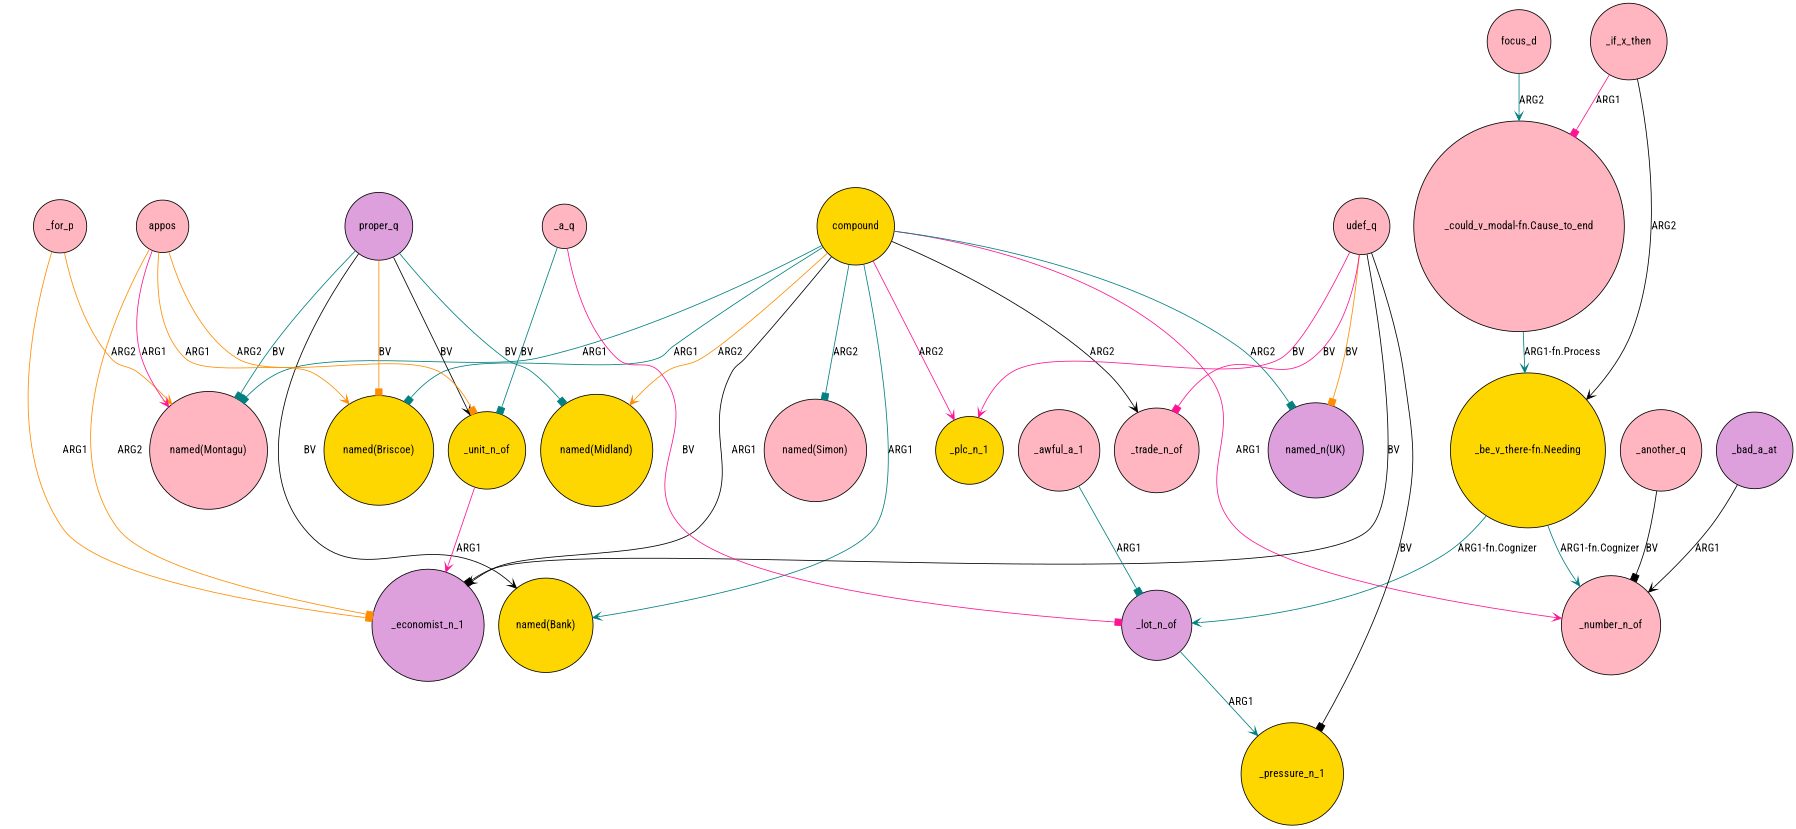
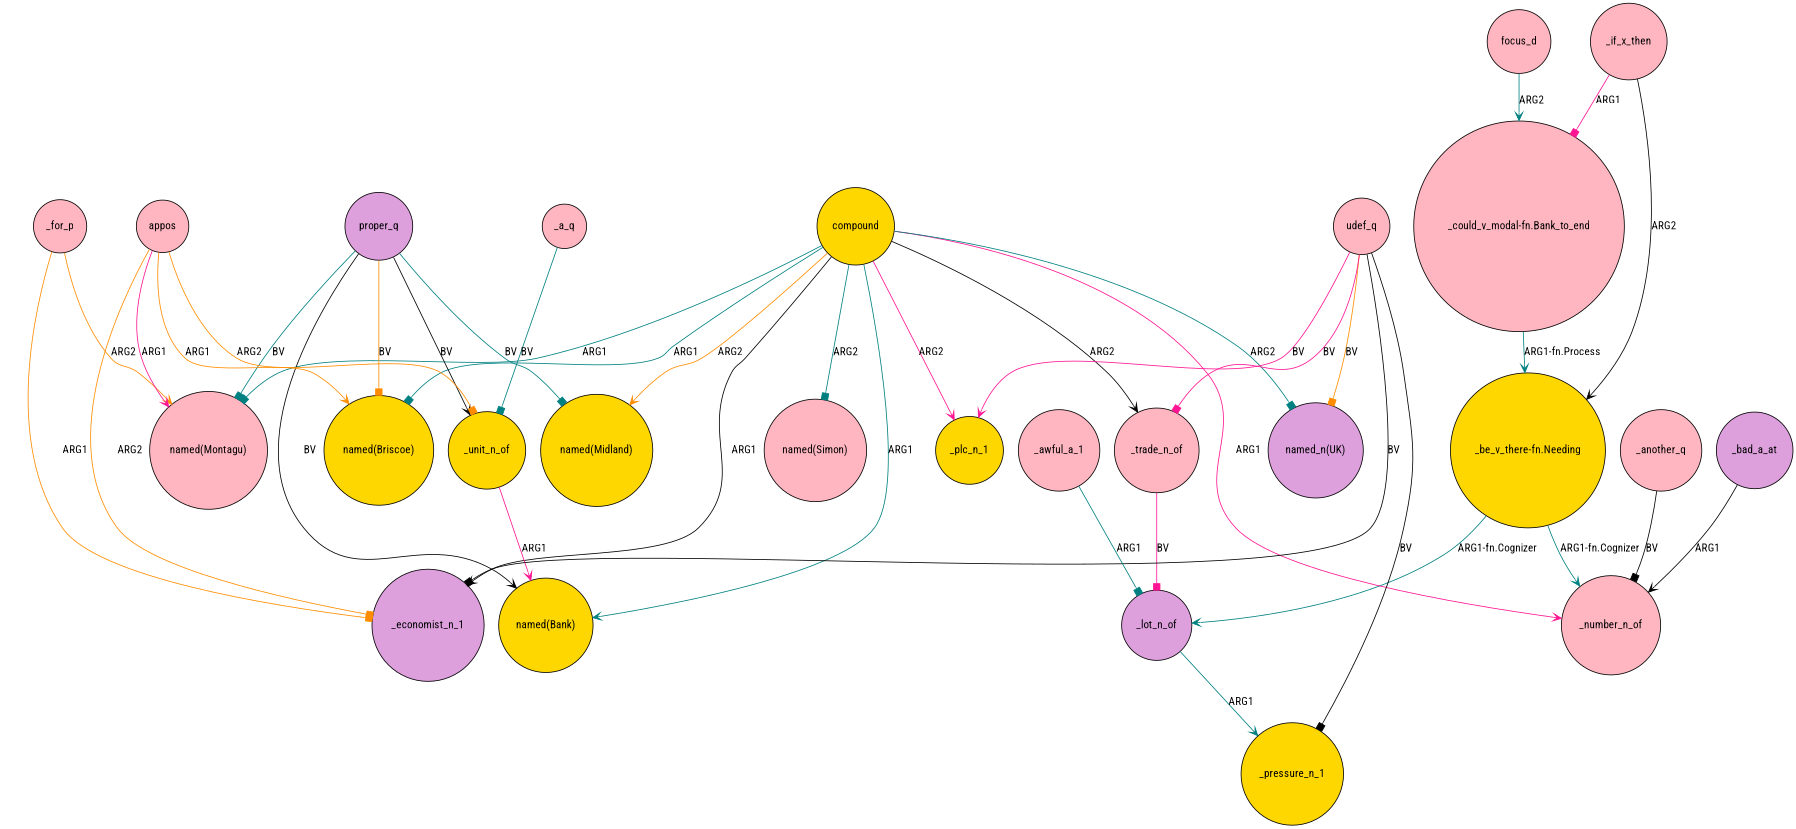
node "_could_v_modal-fn.Cause_to_end": label "_could_v_modal-fn.Cause_to_end" -> "_could_v_modal-fn.Bank_to_end"
edge "_unit_n_of" -> "_economist_n_1": now "_unit_n_of" -> "named(Bank)"
edge "_a_q" -> "_lot_n_of": now "_trade_n_of" -> "_lot_n_of"
